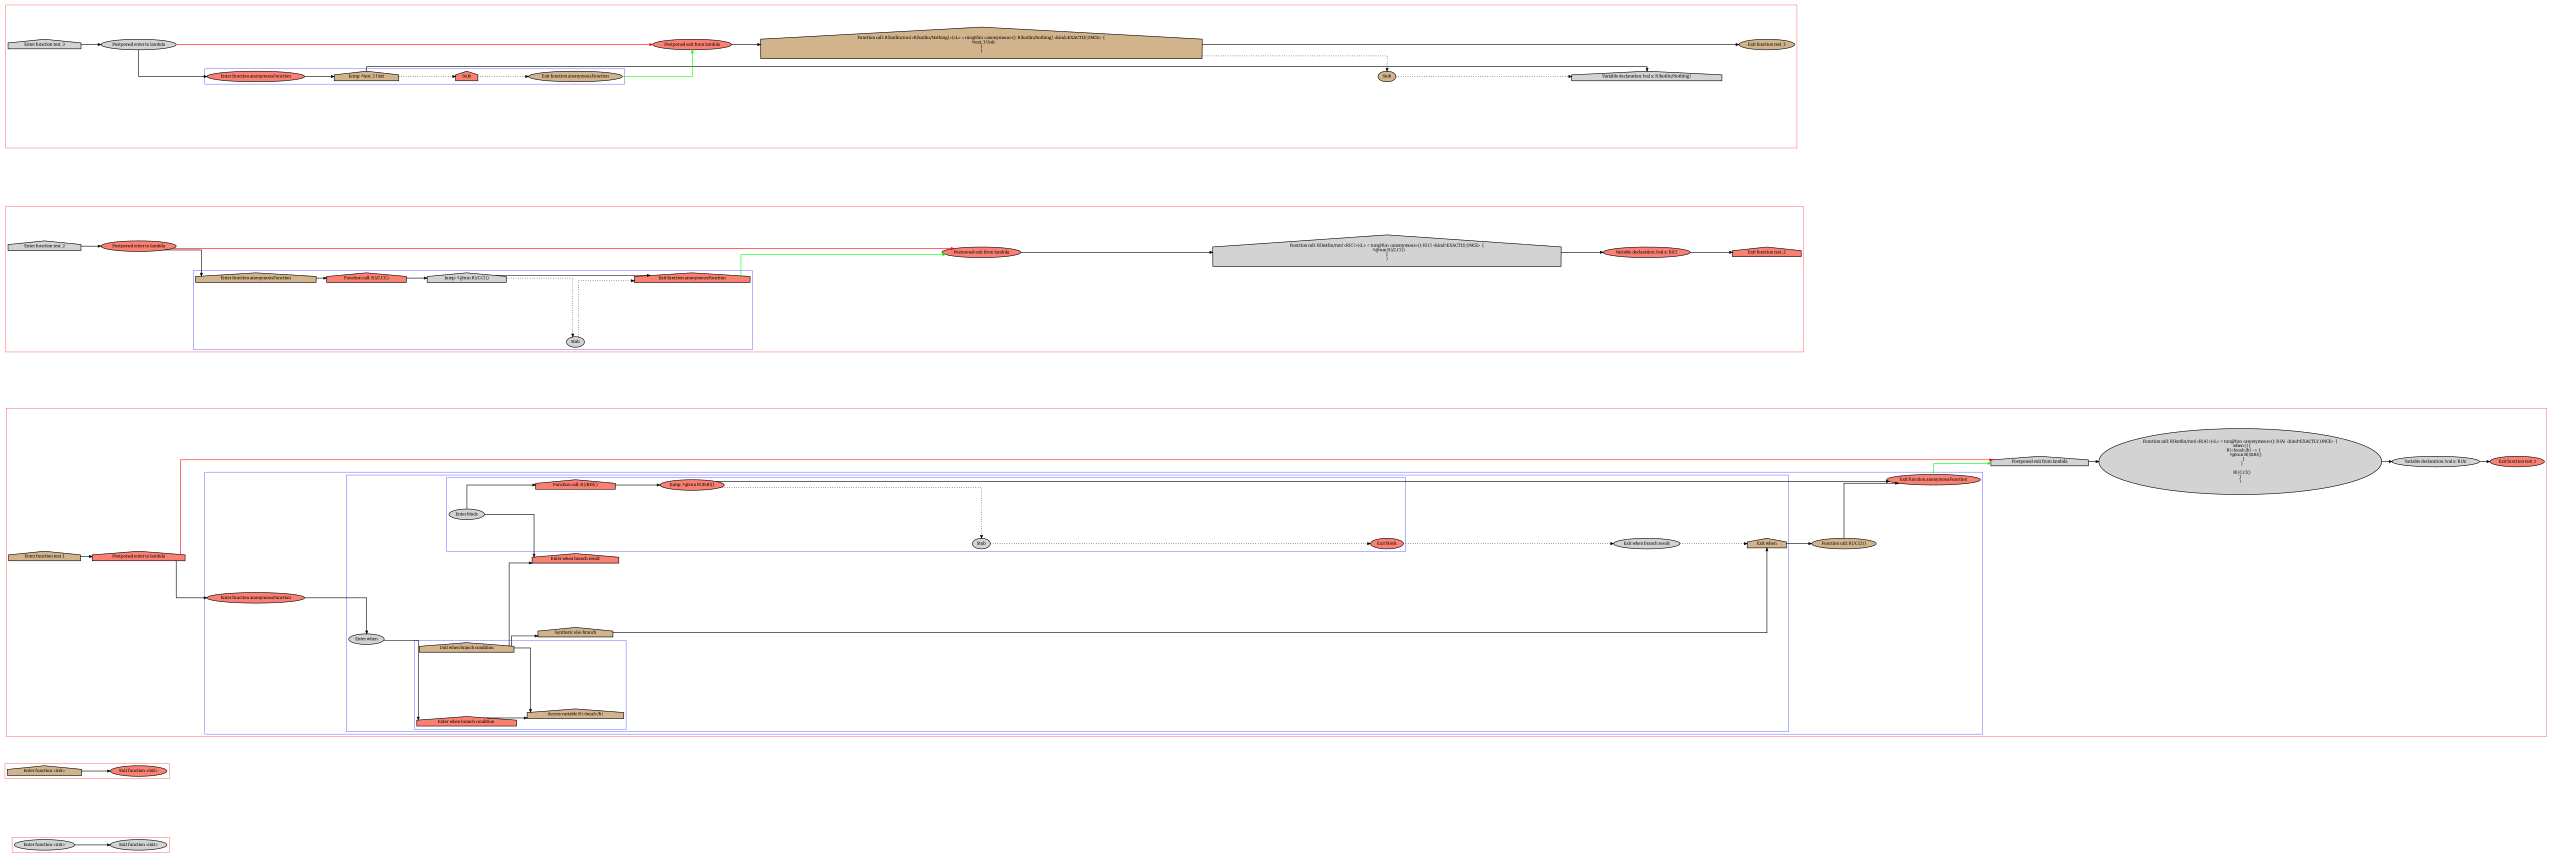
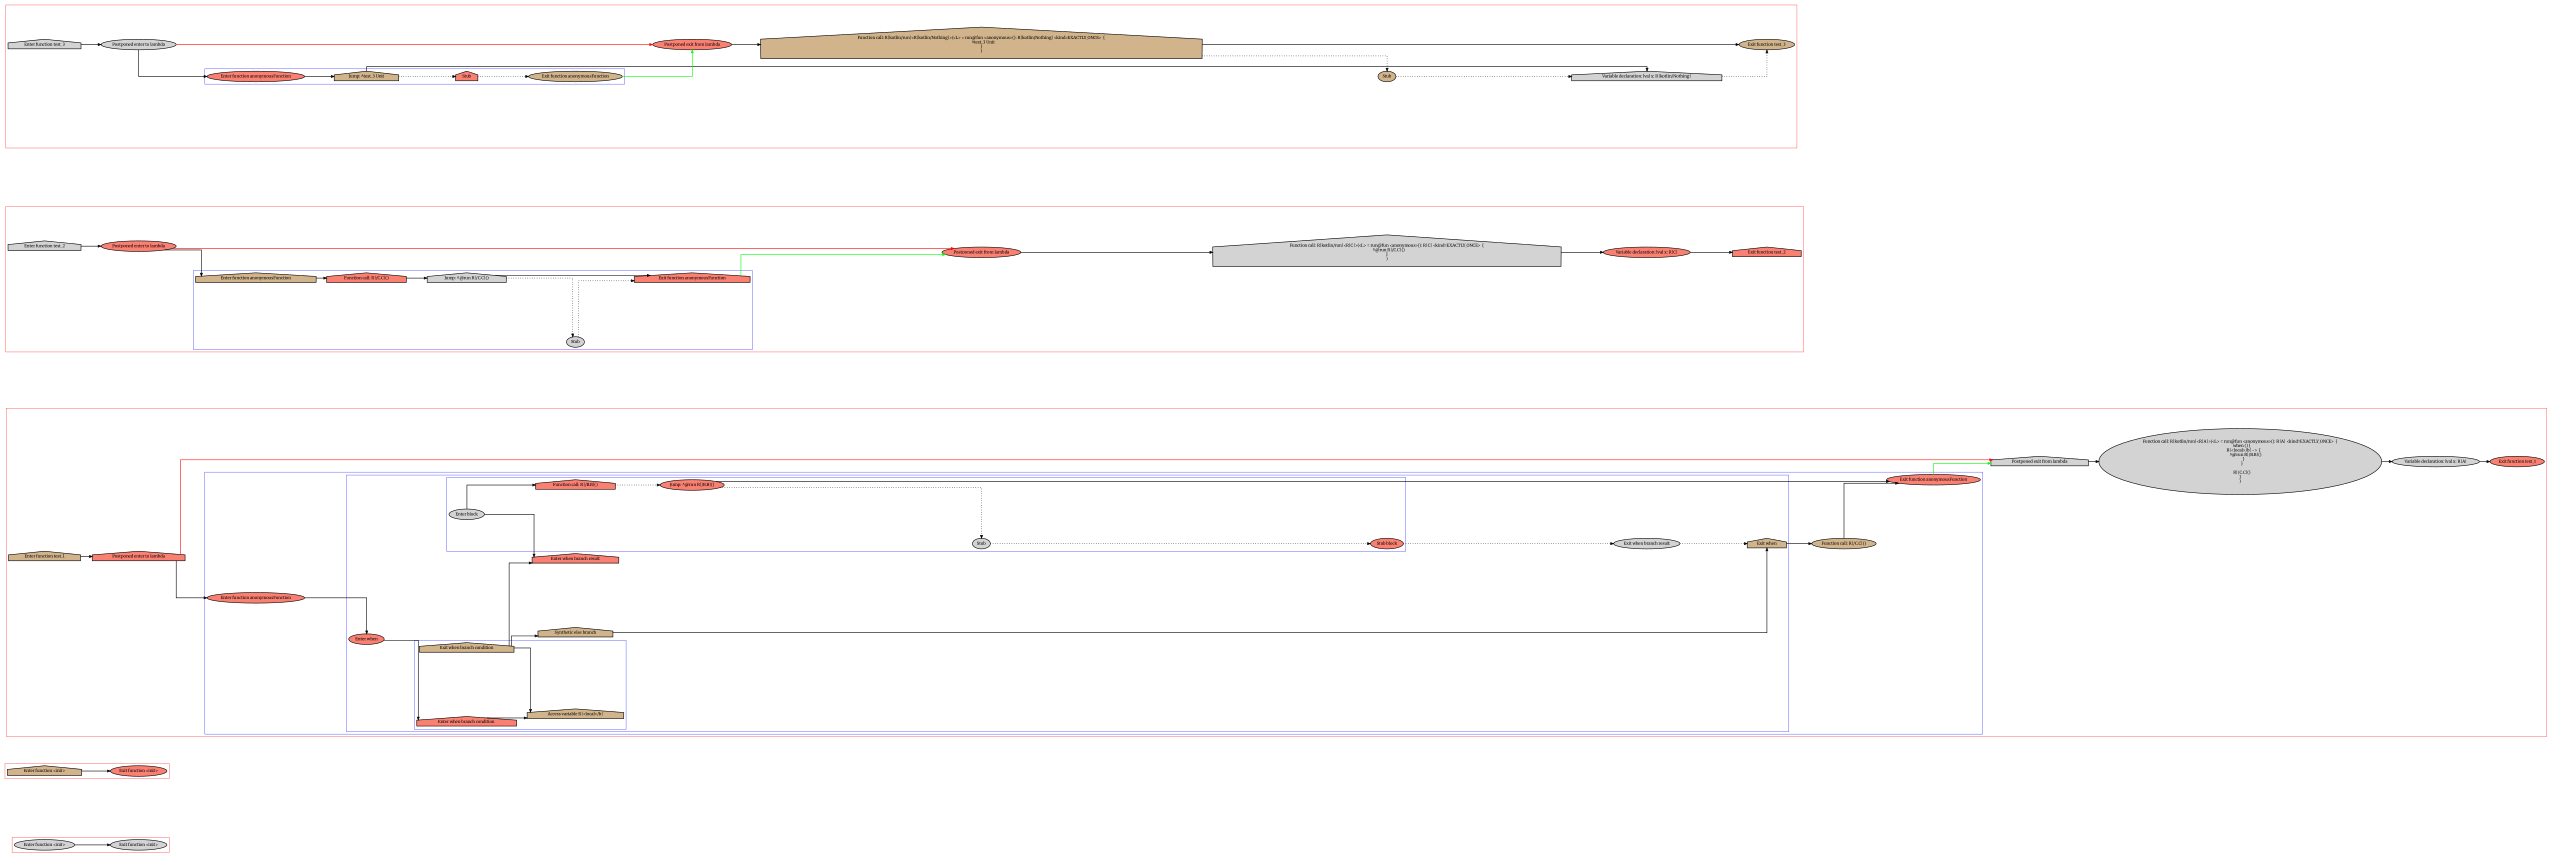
edge "Variable declaration: lval x: R|kotlin/Nothing|" -> "Exit function test_3": added
edge "Function call: R|/B.B|()" -> "Jump: ^@run R|/B.B|()": style solid -> dotted
node "Exit block": label "Exit block" -> "Stub block"
node "Enter when": fillcolor lightgrey -> salmon
node "Unit when branch condition": label "Unit when branch condition" -> "Exit when branch condition"
